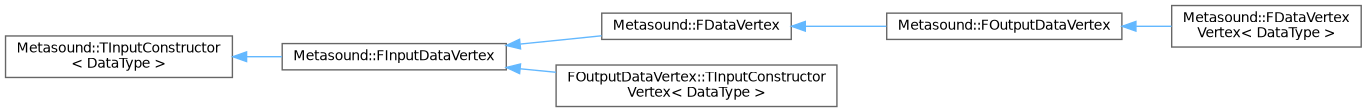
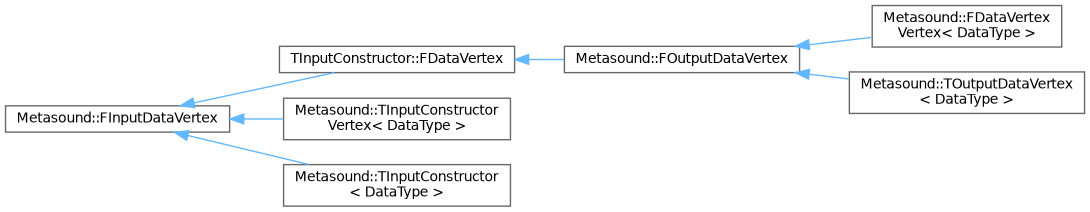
node "Metasound::FDataVertex": label "Metasound::FDataVertex" -> "TInputConstructor::FDataVertex"
edge "Metasound::FInputDataVertex" -> "Metasound::TInputConstructor < DataType >": reversed
node "FOutputDataVertex::TInputConstructor Vertex< DataType >": label "FOutputDataVertex::TInputConstructor Vertex< DataType >" -> "Metasound::TInputConstructor Vertex< DataType >"
node "Metasound::TOutputDataVertex < DataType >": added
